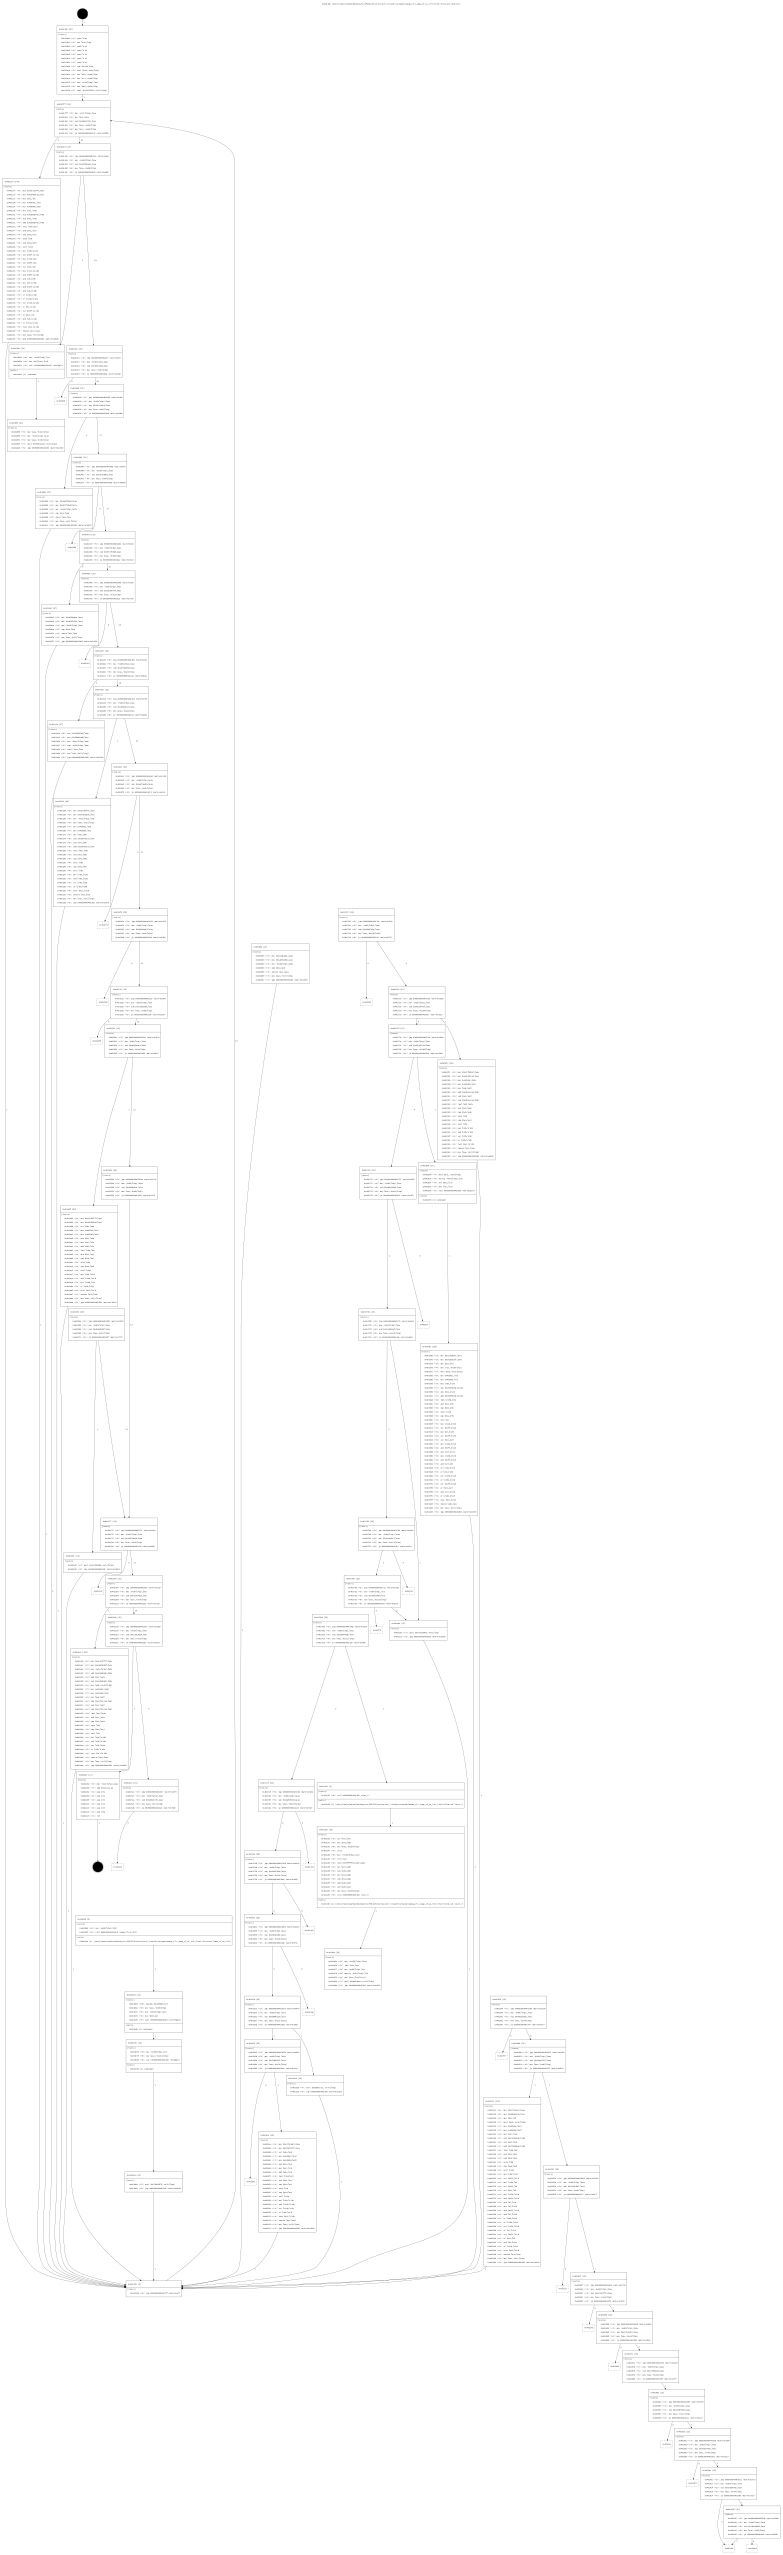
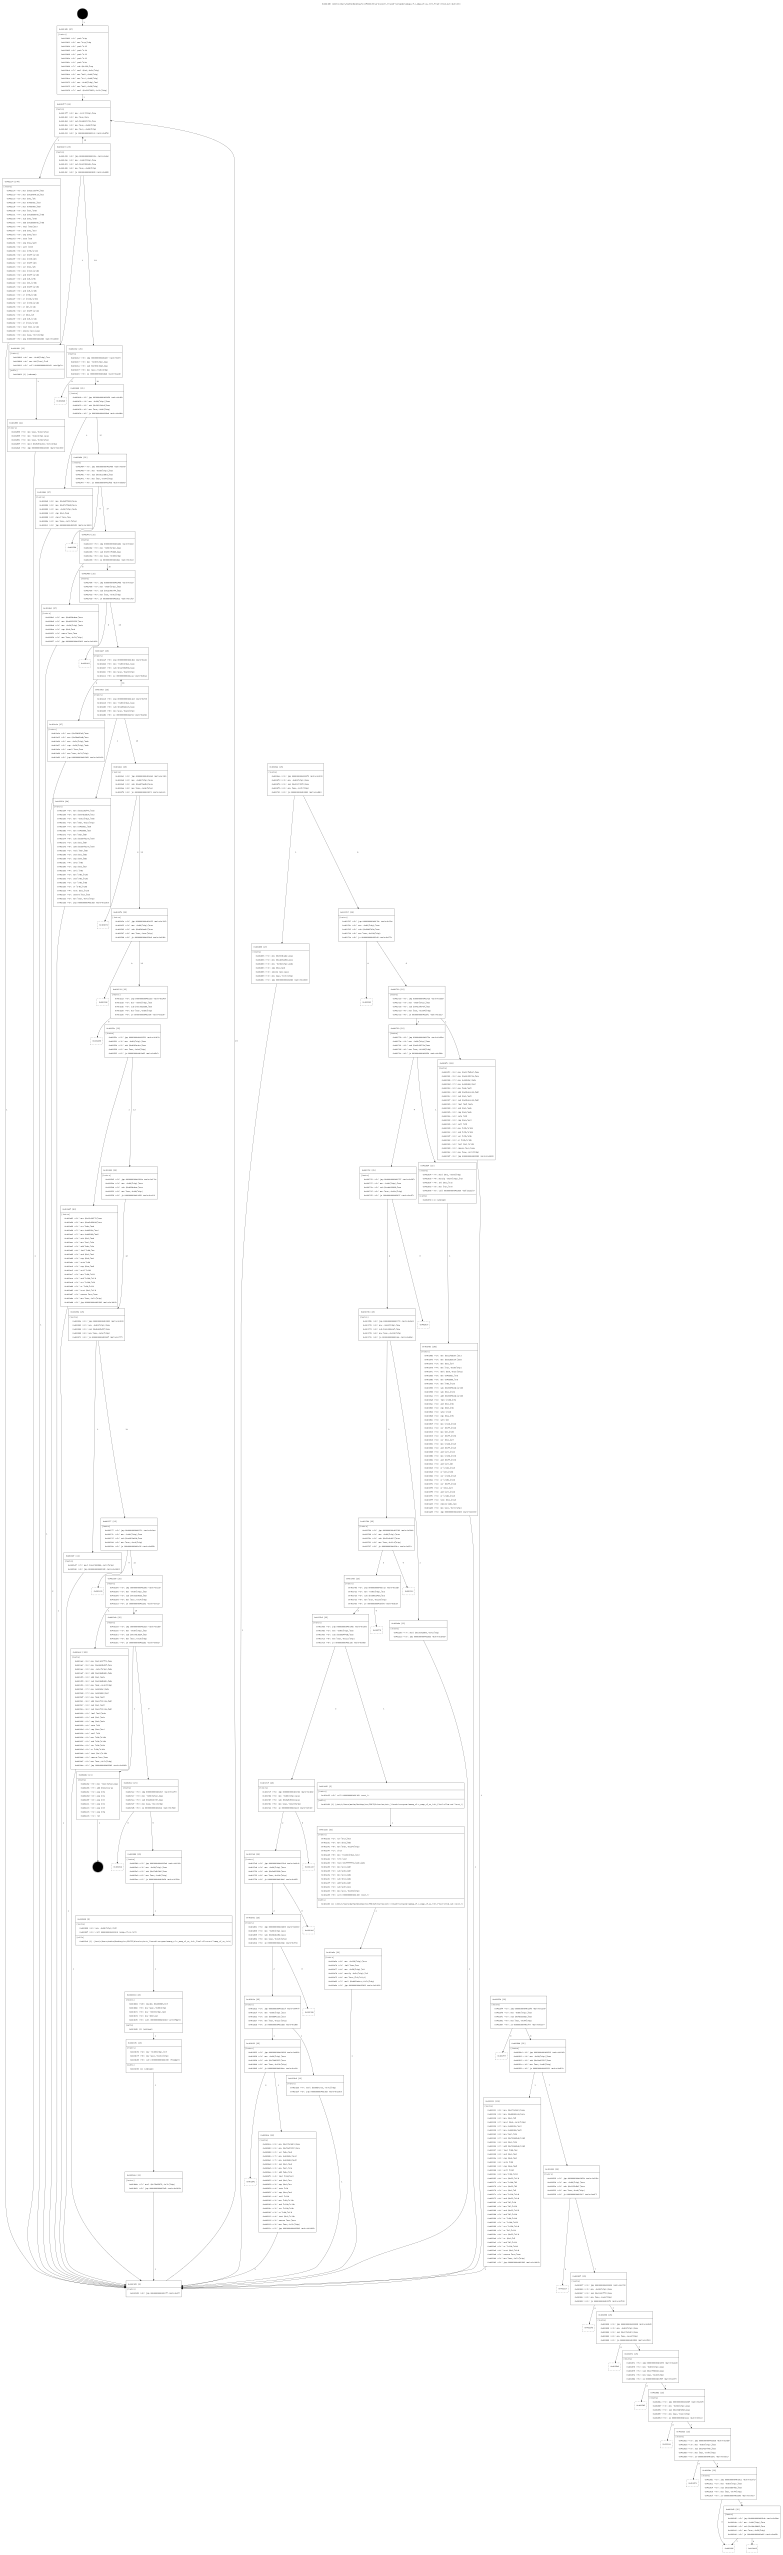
edge "0x4013ff [26]" -> "0x401419 [25]": reversed
edge "0x4014af [25]" -> "0x4014c8 [25]": reversed
node "0x4016ee [25]": added
edge "0x401513 [25]" -> "0x40152c [25]": removed, label "13"
edge "0x401545 [25]" -> "0x401577 [25]": now "0x401545 [25]" -> "0x40155e [25]"
edge "0x401896 [21]" -> "0x4023d3 [5]": added, label "1"
edge "0x40179d [25]" -> "0x401a0e [12]": now "0x40179d [25]" -> "0x4017b6 [25]"
node "0x4015db [25]": added
edge "0x401a6e [33]" -> "0x4023d3 [5]": added, label "1"
node "0x401fdf": added
